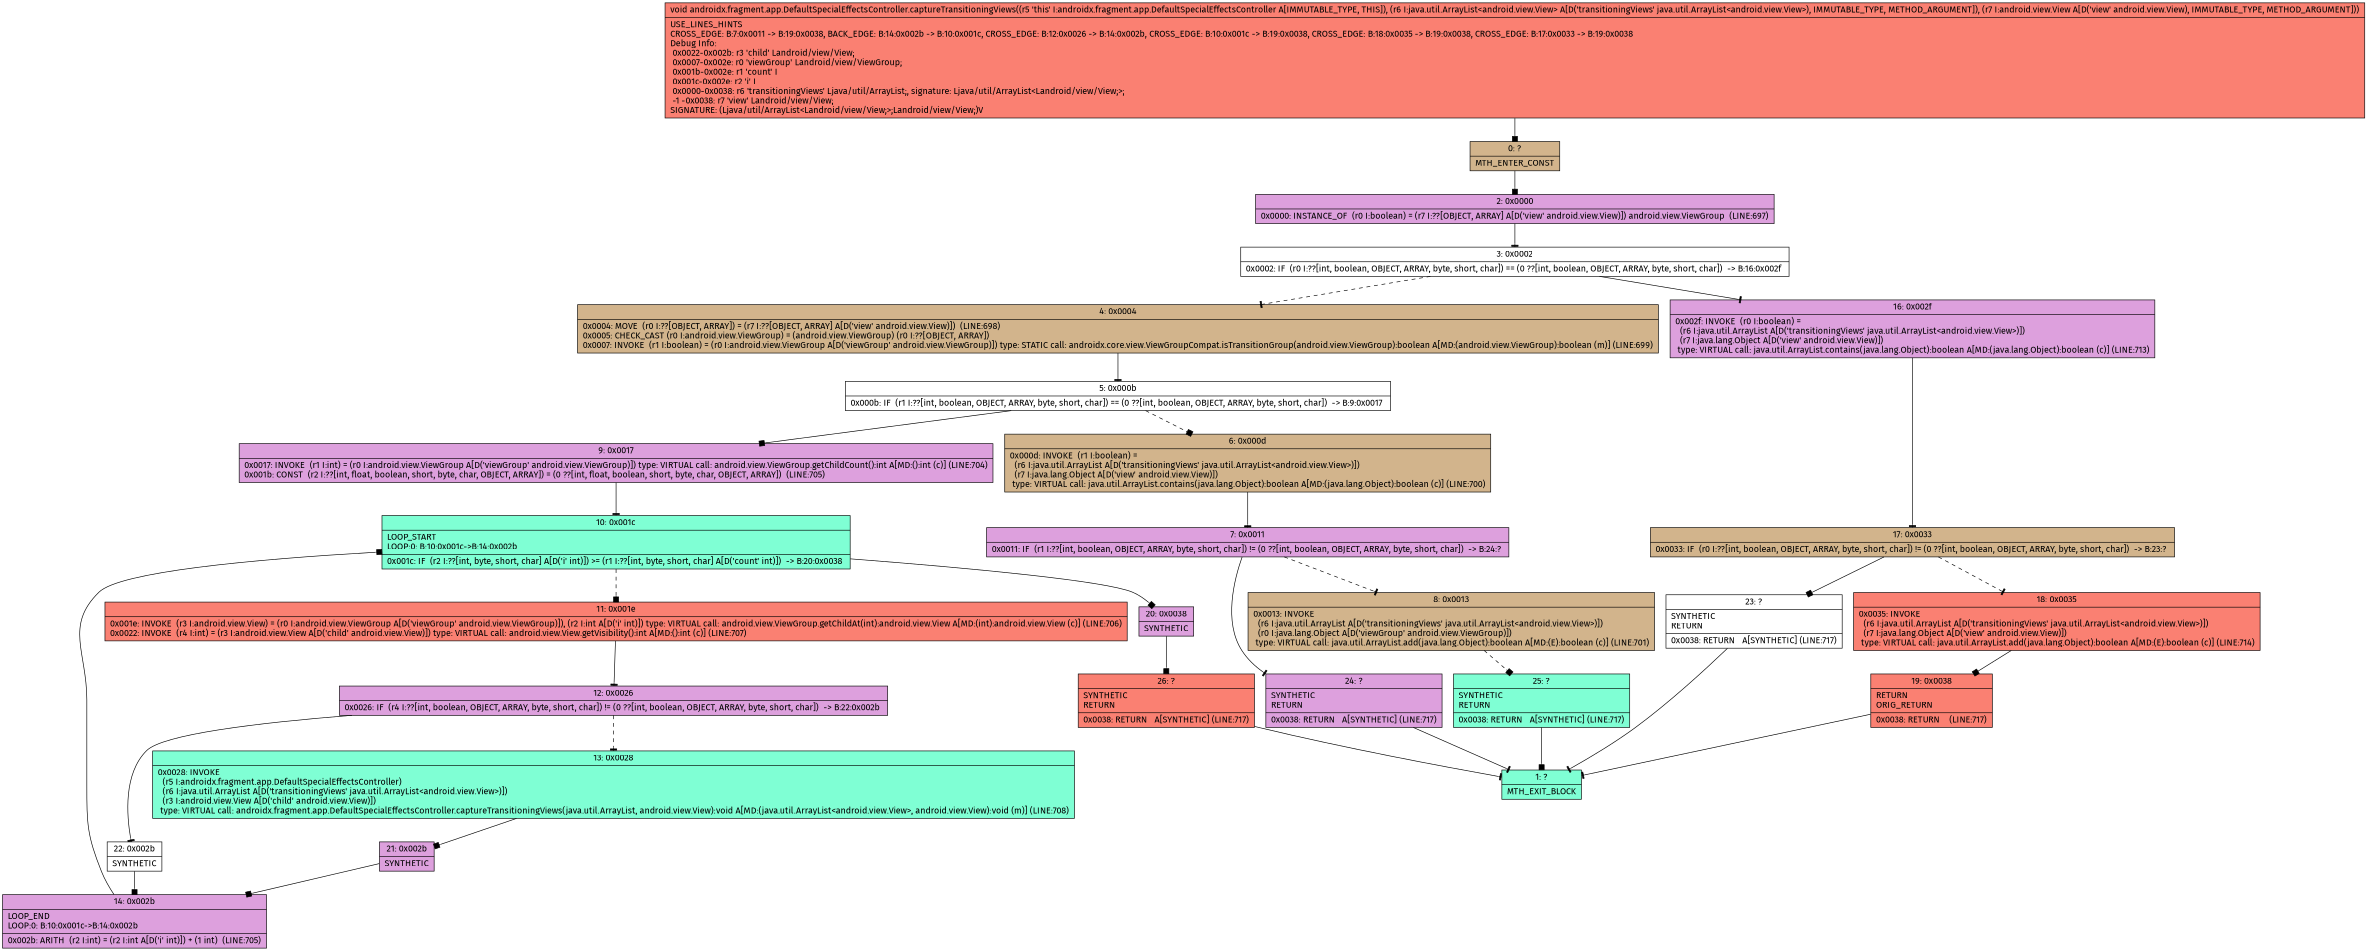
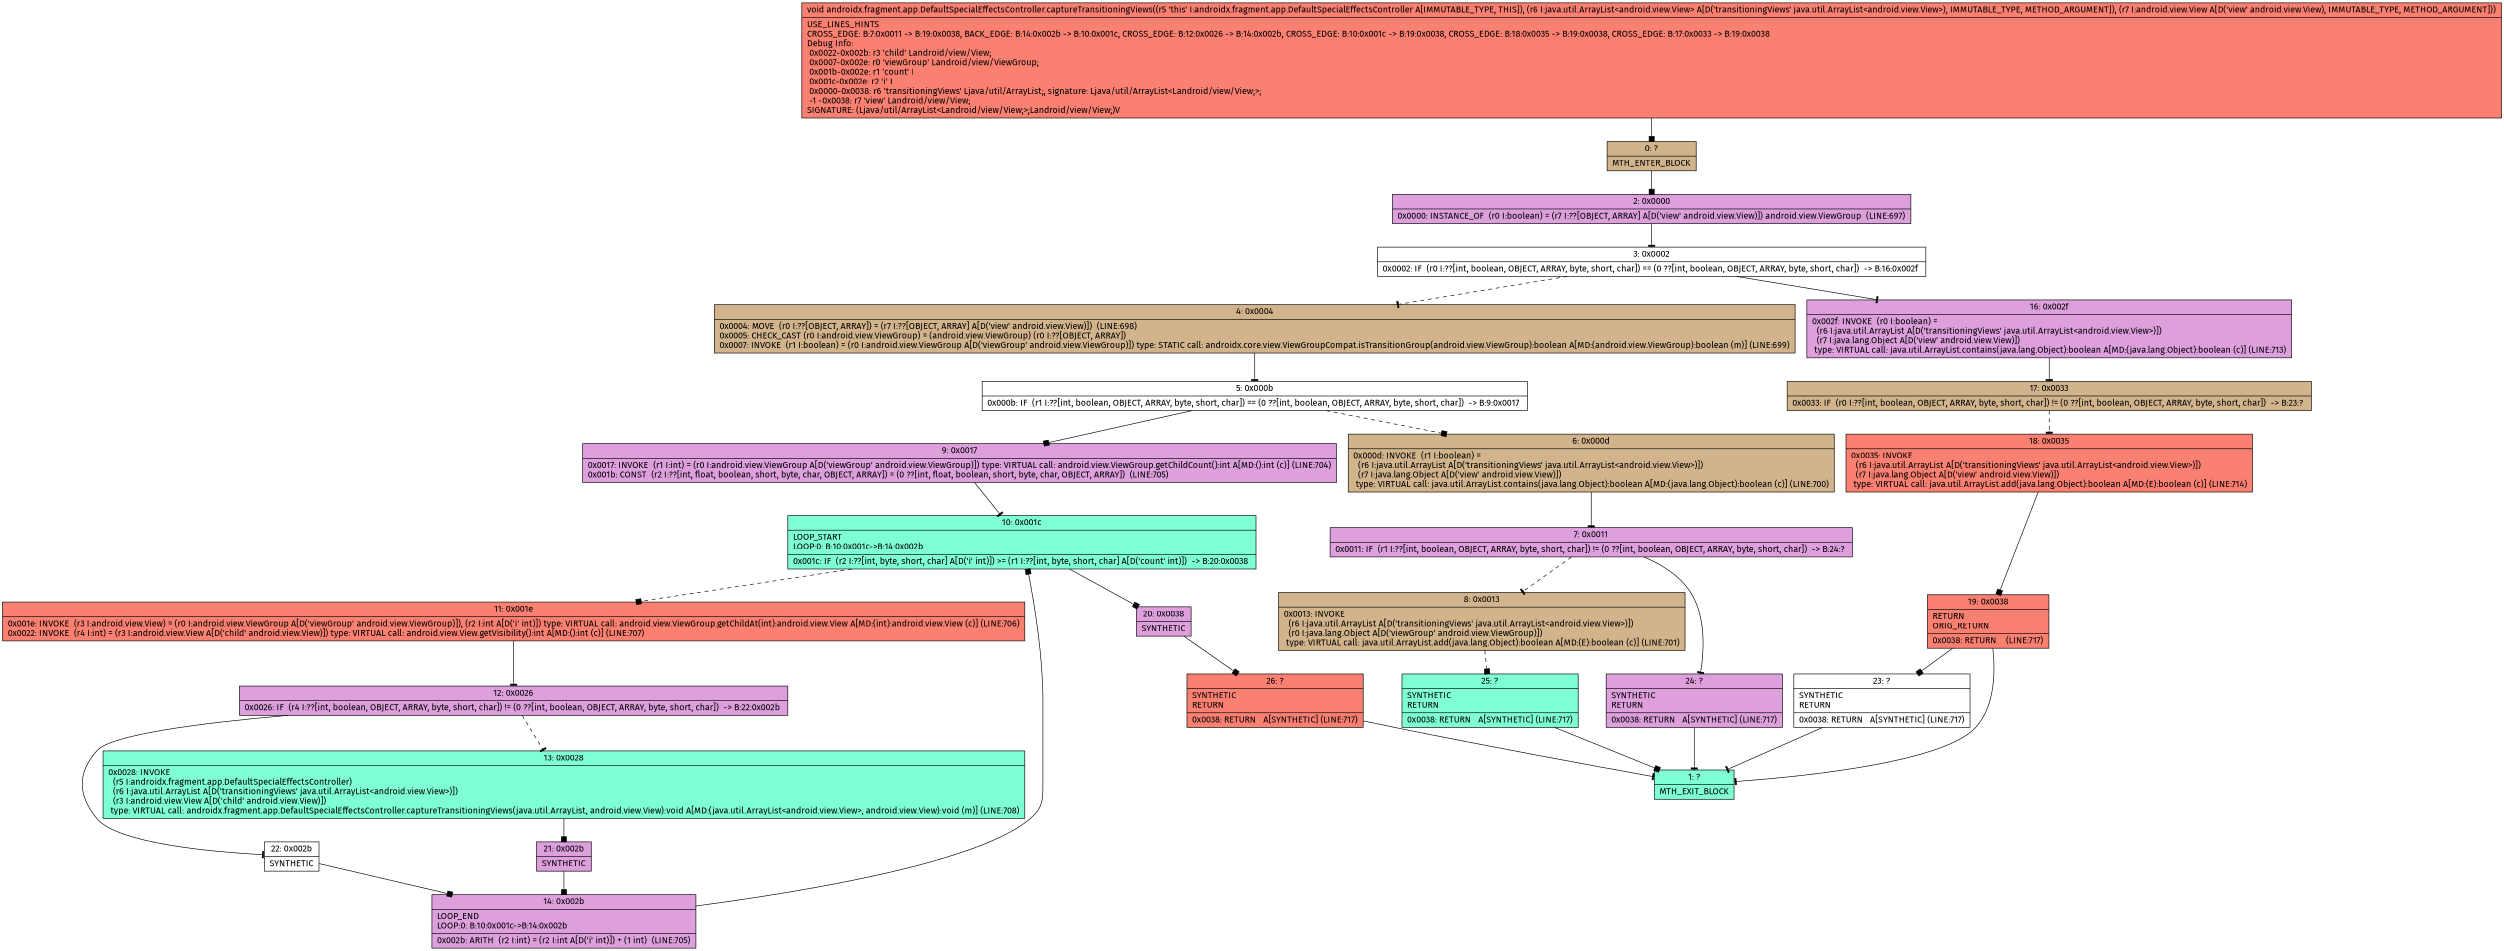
node "0: ?": text "MTH_ENTER_CONST" -> "MTH_ENTER_BLOCK"
edge "17: 0x0033" -> "23: ?": now "19: 0x0038" -> "23: ?"
